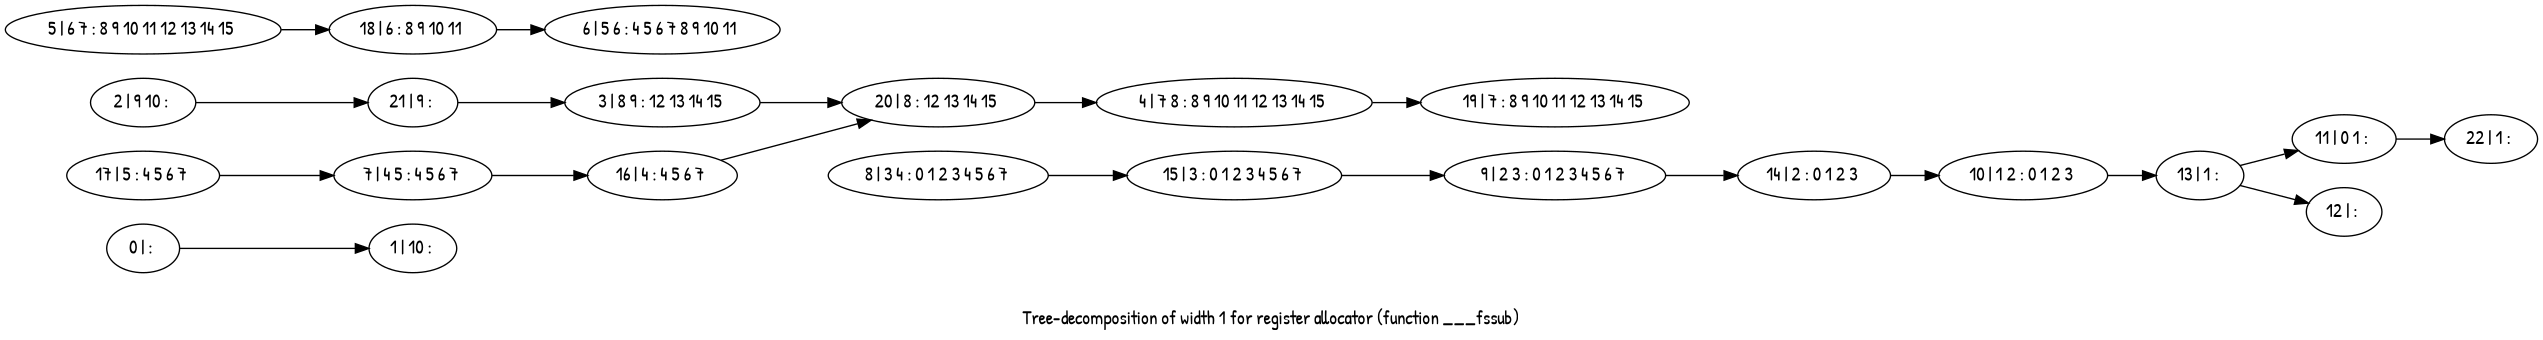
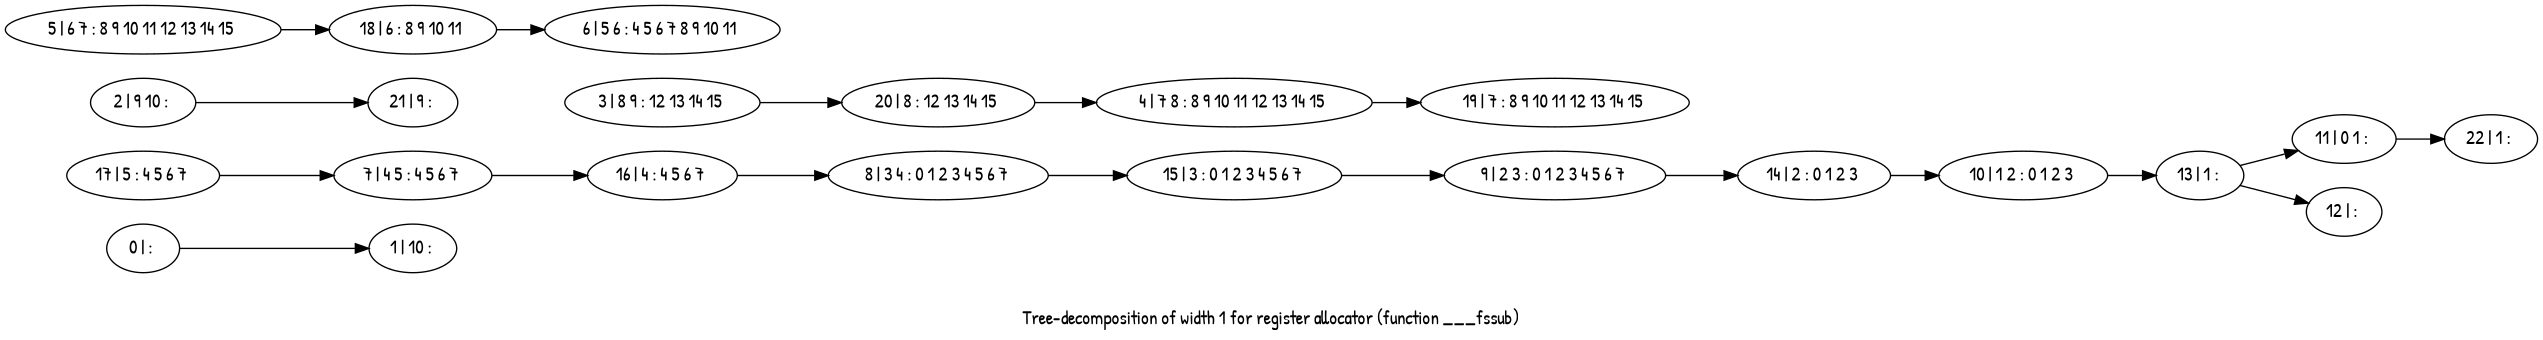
edge "21 | 9 :" -> "3 | 8 9 : 12 13 14 15": removed
edge "16 | 4 : 4 5 6 7" -> "20 | 8 : 12 13 14 15": now "16 | 4 : 4 5 6 7" -> "8 | 3 4 : 0 1 2 3 4 5 6 7"
